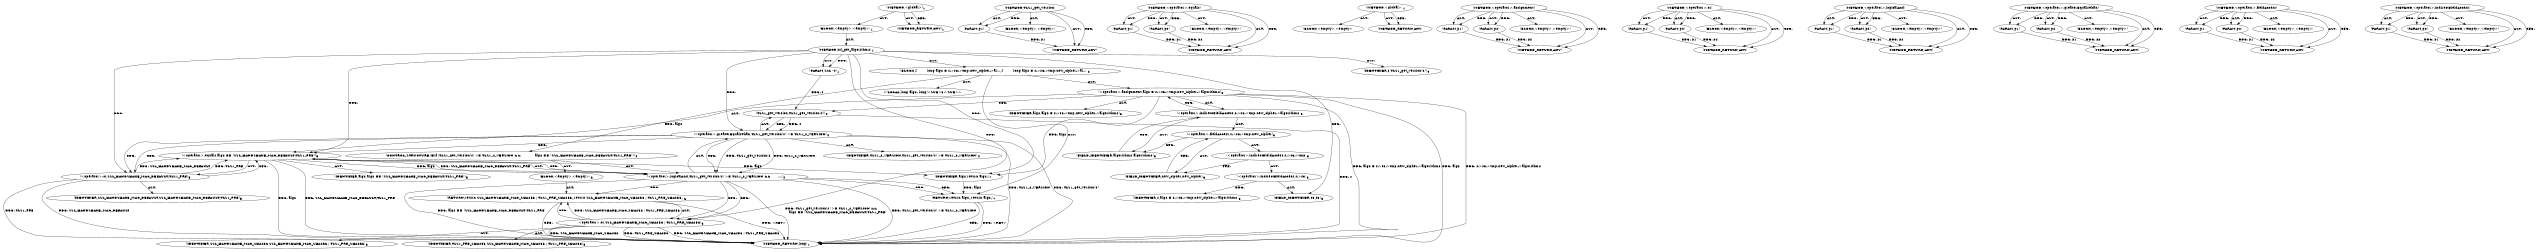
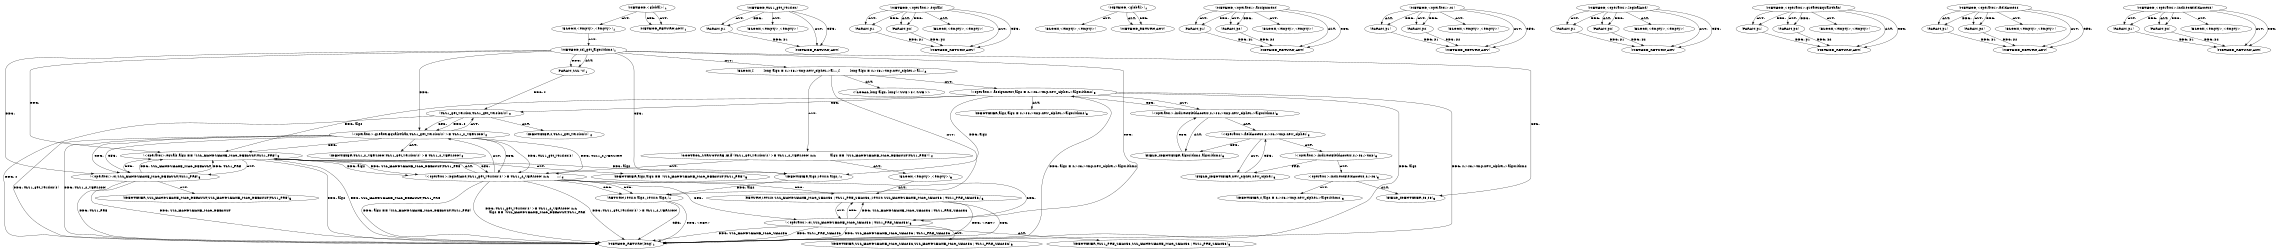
edge "(METHOD,ssl_get_algorithm2)" -> "(IDENTIFIER,s,TLS1_get_version(s))": now "(TLS1_get_version,TLS1_get_version(s))" -> "(IDENTIFIER,s,TLS1_get_version(s))"
edge "(METHOD,ssl_get_algorithm2)" -> "(IDENTIFIER,alg2,return alg2;)": label "DDG: " -> "CFG: "
edge "(<operator>.indirectFieldAccess,s->s3)" -> "(IDENTIFIER,s,alg2 = s->s3->tmp.new_cipher->algorithm2)": label "DDG: " -> "AST: "
